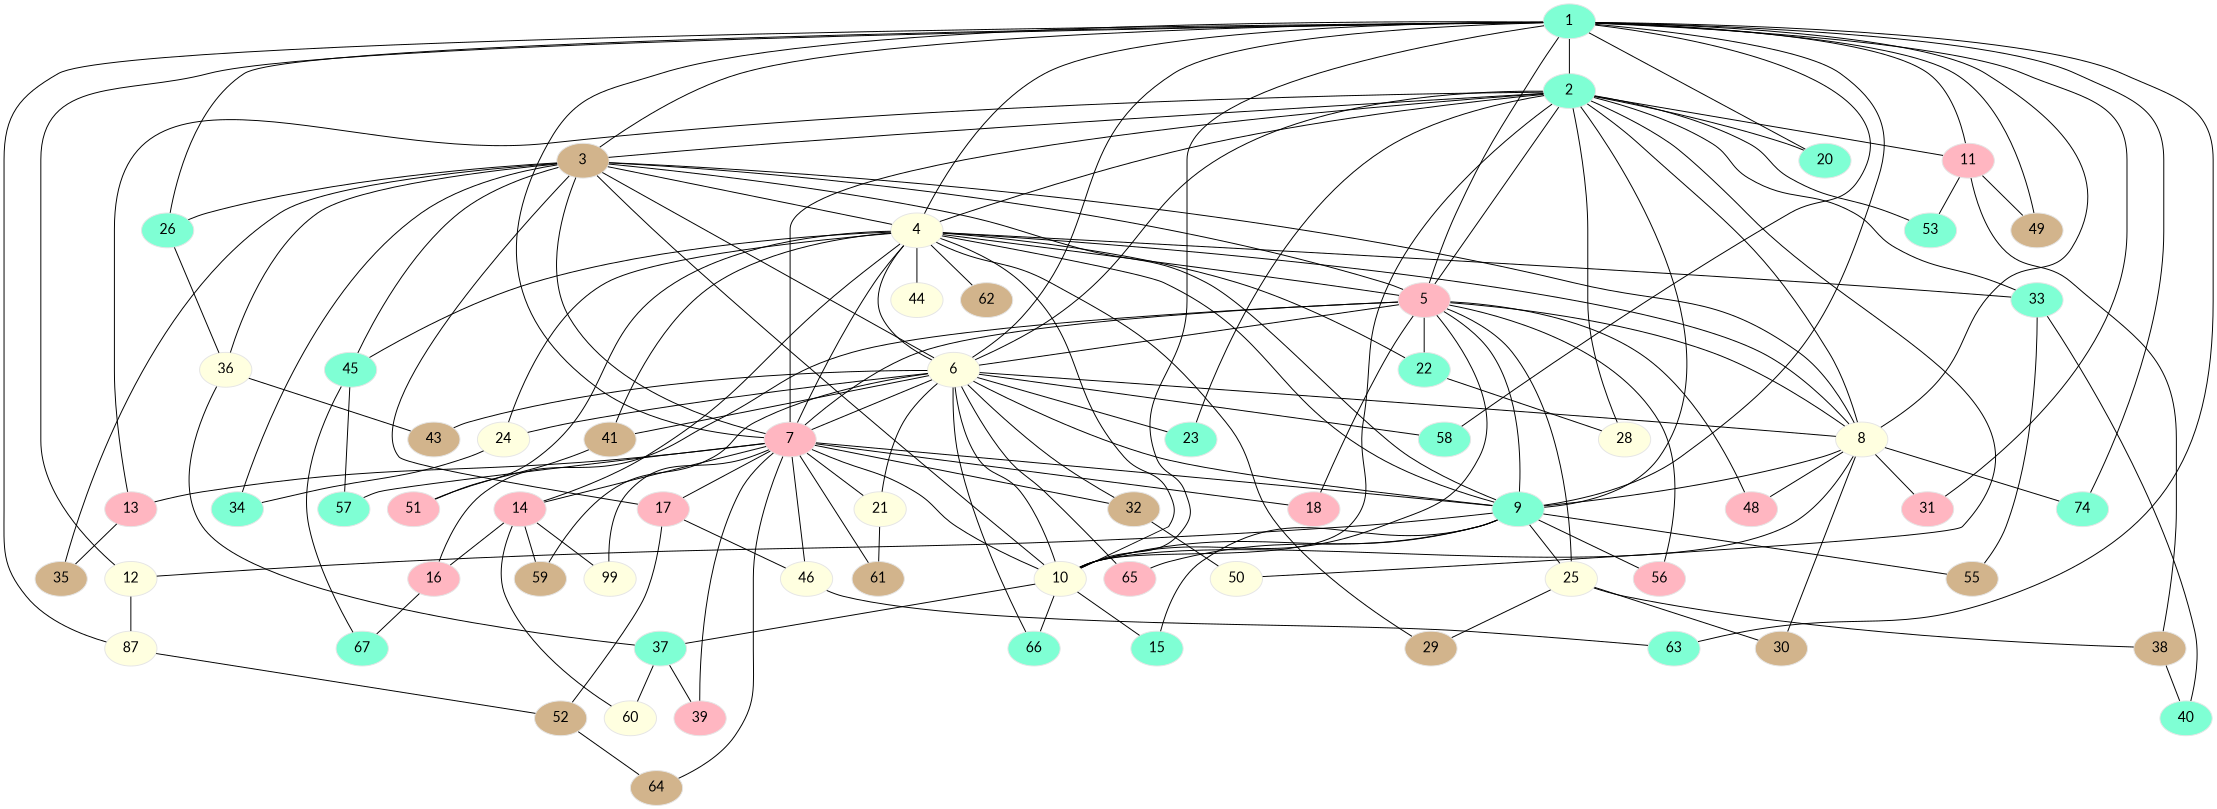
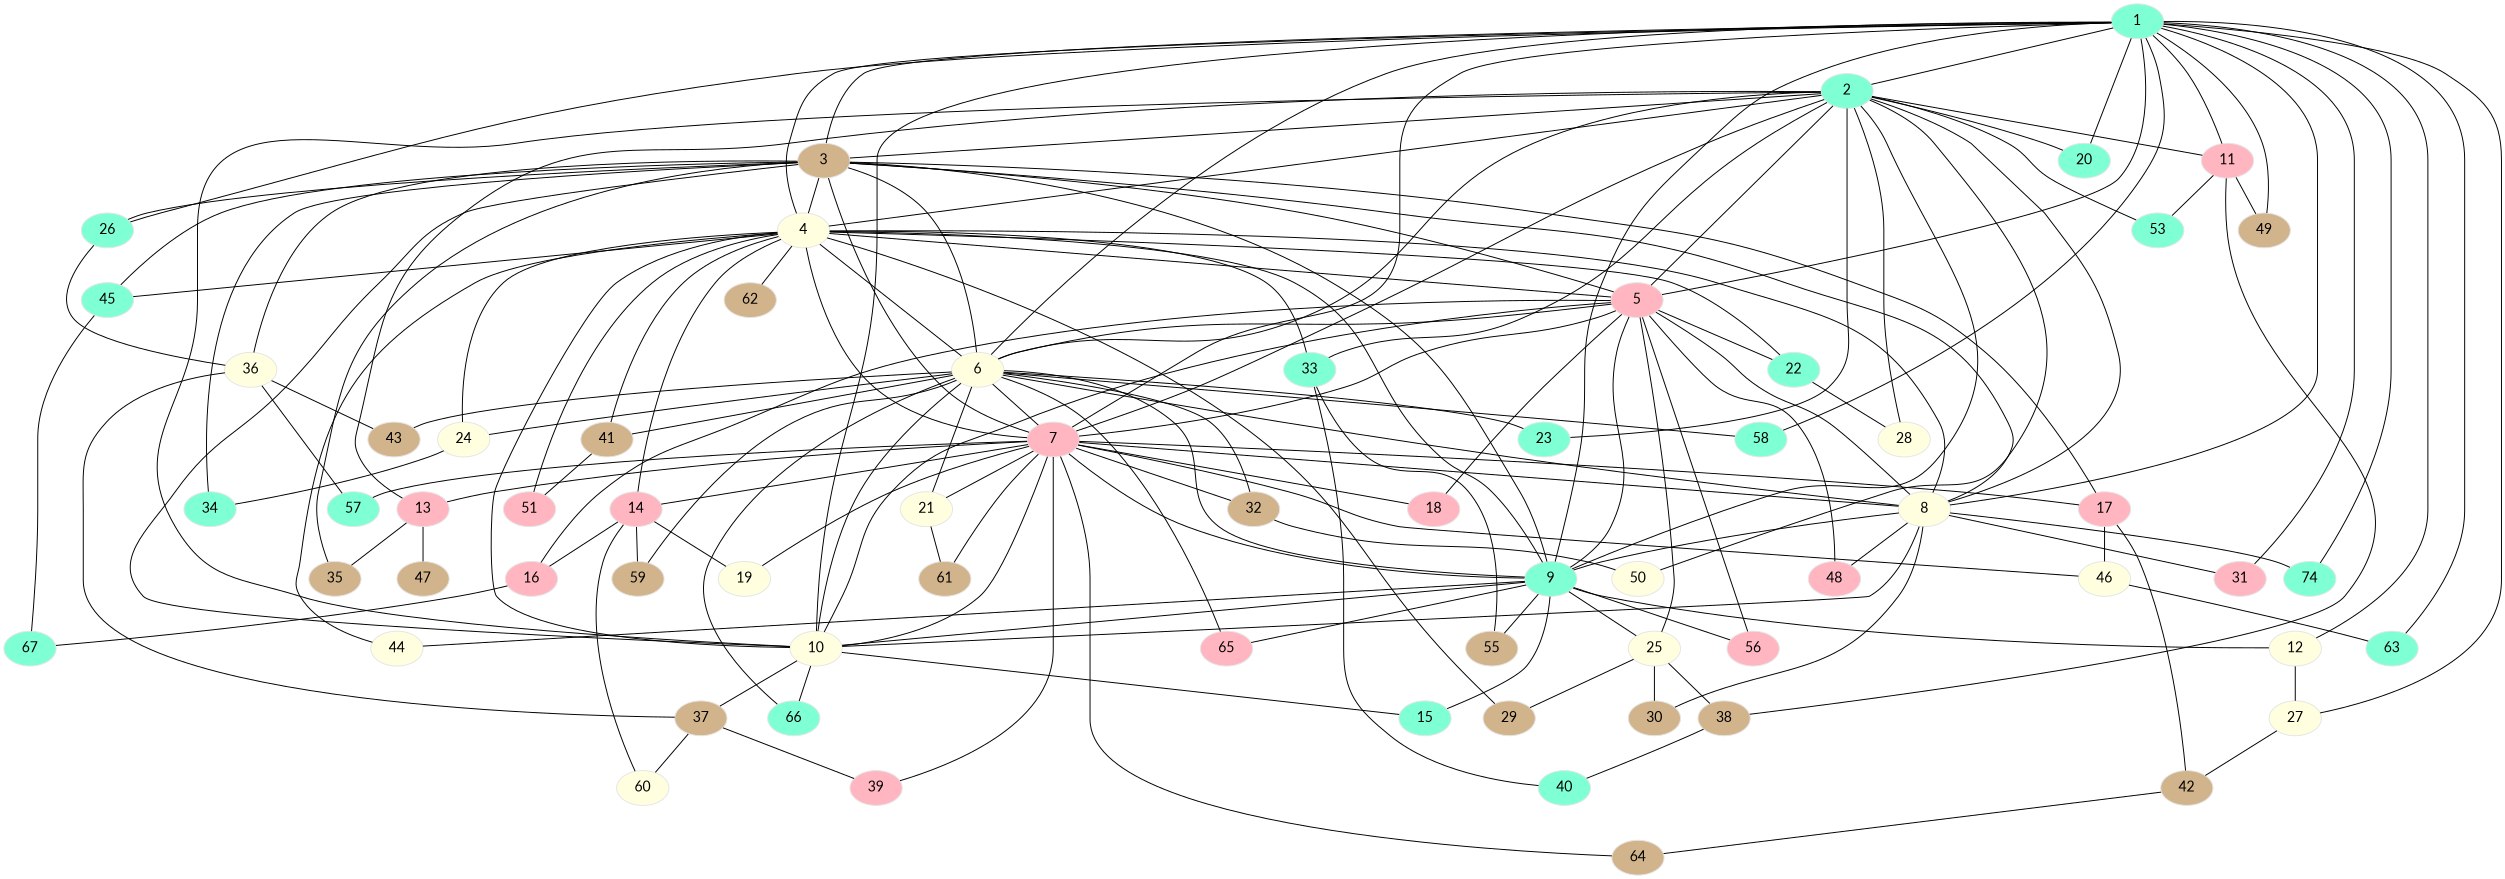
edge "45" -- "57": now "36" -- "57"
edge "7" -- "8": added
node "47": added
node "99": label "99" -> "19"
edge "9" -- "44": added
node "87": label "87" -> "27"
node "37": fillcolor aquamarine -> tan
node "52": label "52" -> "42"
